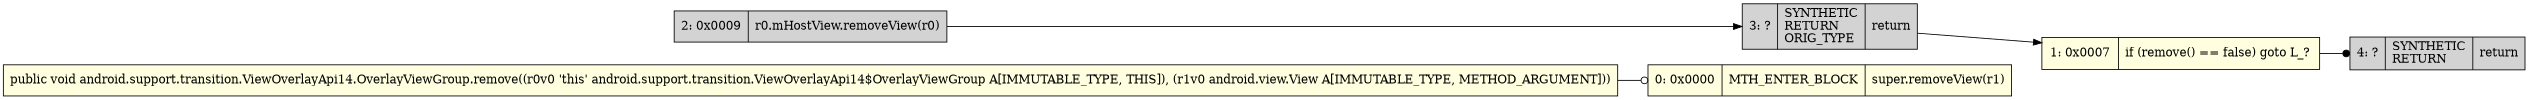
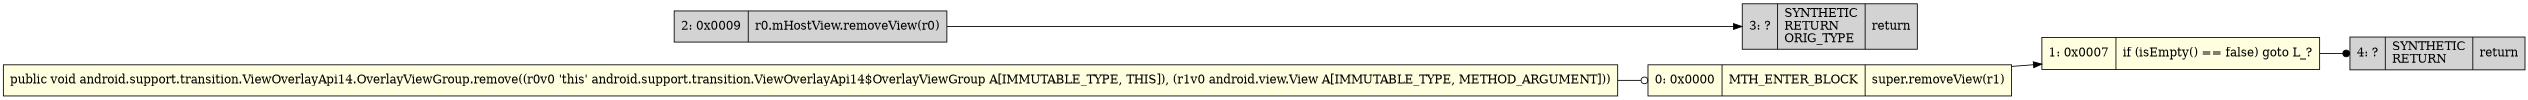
edge "3: ?" -> "1: 0x0007": now "0: 0x0000" -> "1: 0x0007"
node "1: 0x0007": text "if (remove() == false) goto L_?" -> "if (isEmpty() == false) goto L_?"
